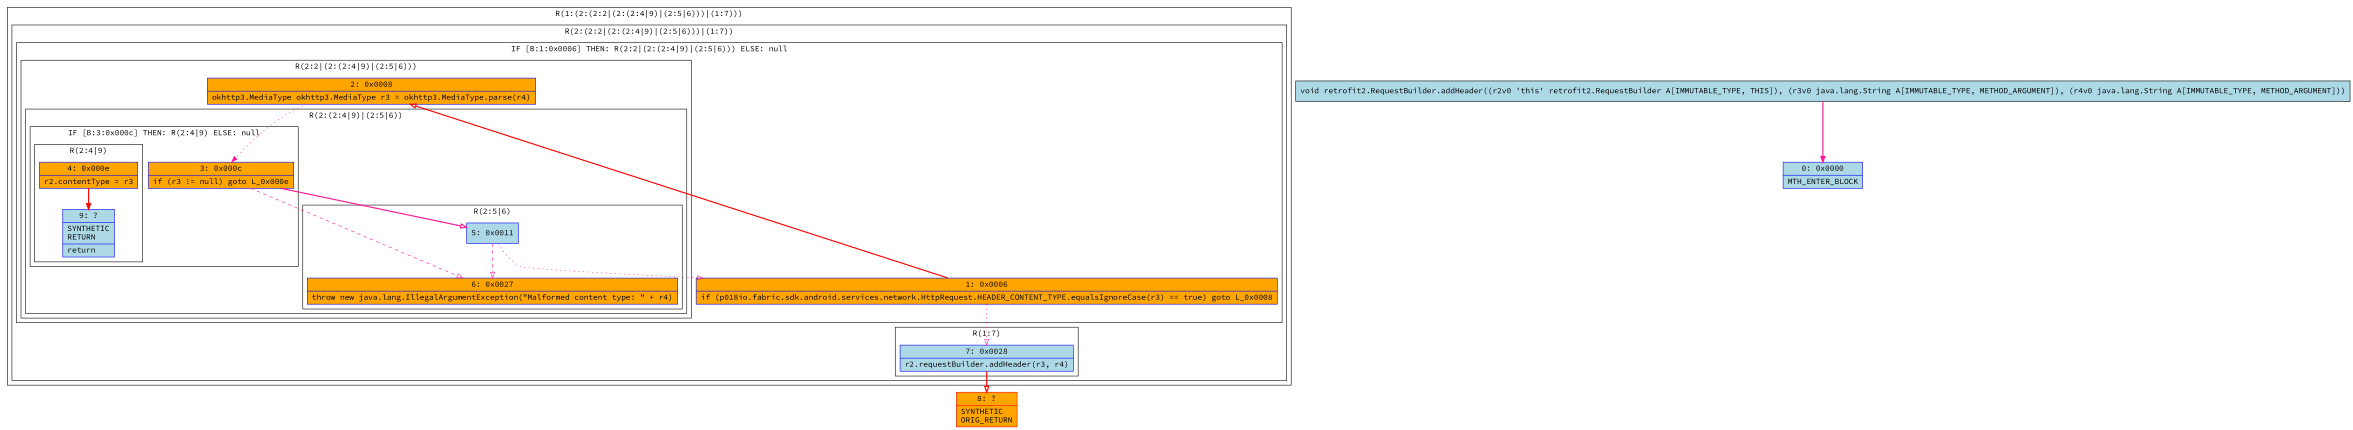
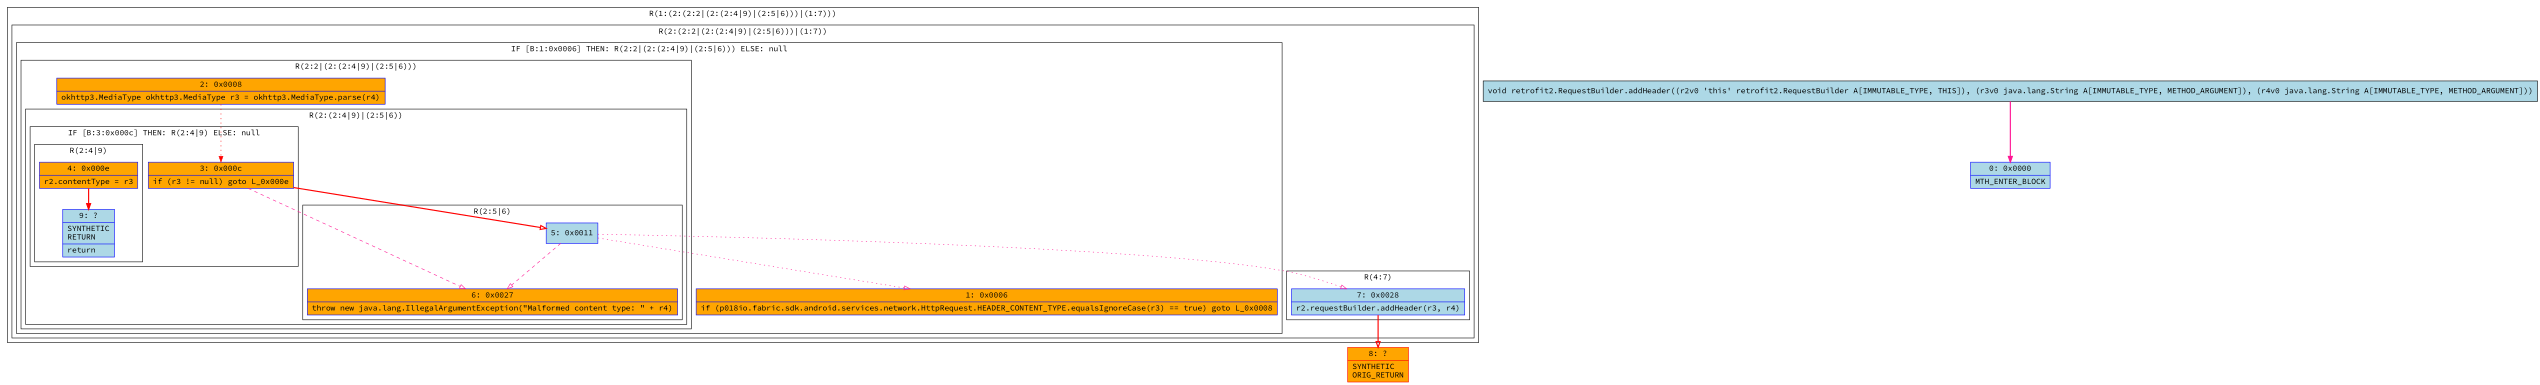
edge "2: 0x0008" -> "3: 0x000c": color deeppink -> red
edge "1: 0x0006" -> "2: 0x0008": removed
edge "3: 0x000c" -> "5: 0x0011": color deeppink -> red
edge "1: 0x0006" -> "7: 0x0028": now "5: 0x0011" -> "7: 0x0028"
cluster "R(1:7)": label "R(1:7)" -> "R(4:7)"
